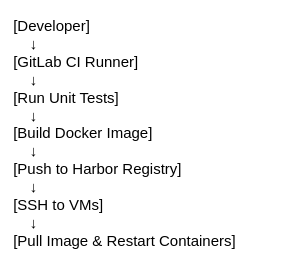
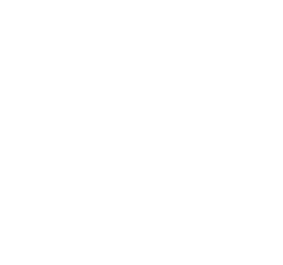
node "[Developer] ↓ [GitLab CI Runner] ↓ [Run Unit Tests] ↓ [Build Docker Image] ↓ [Push to Harbor Registry] ↓ [SSH to VMs] ↓ [Pull Image & Restart Containers]": removed
